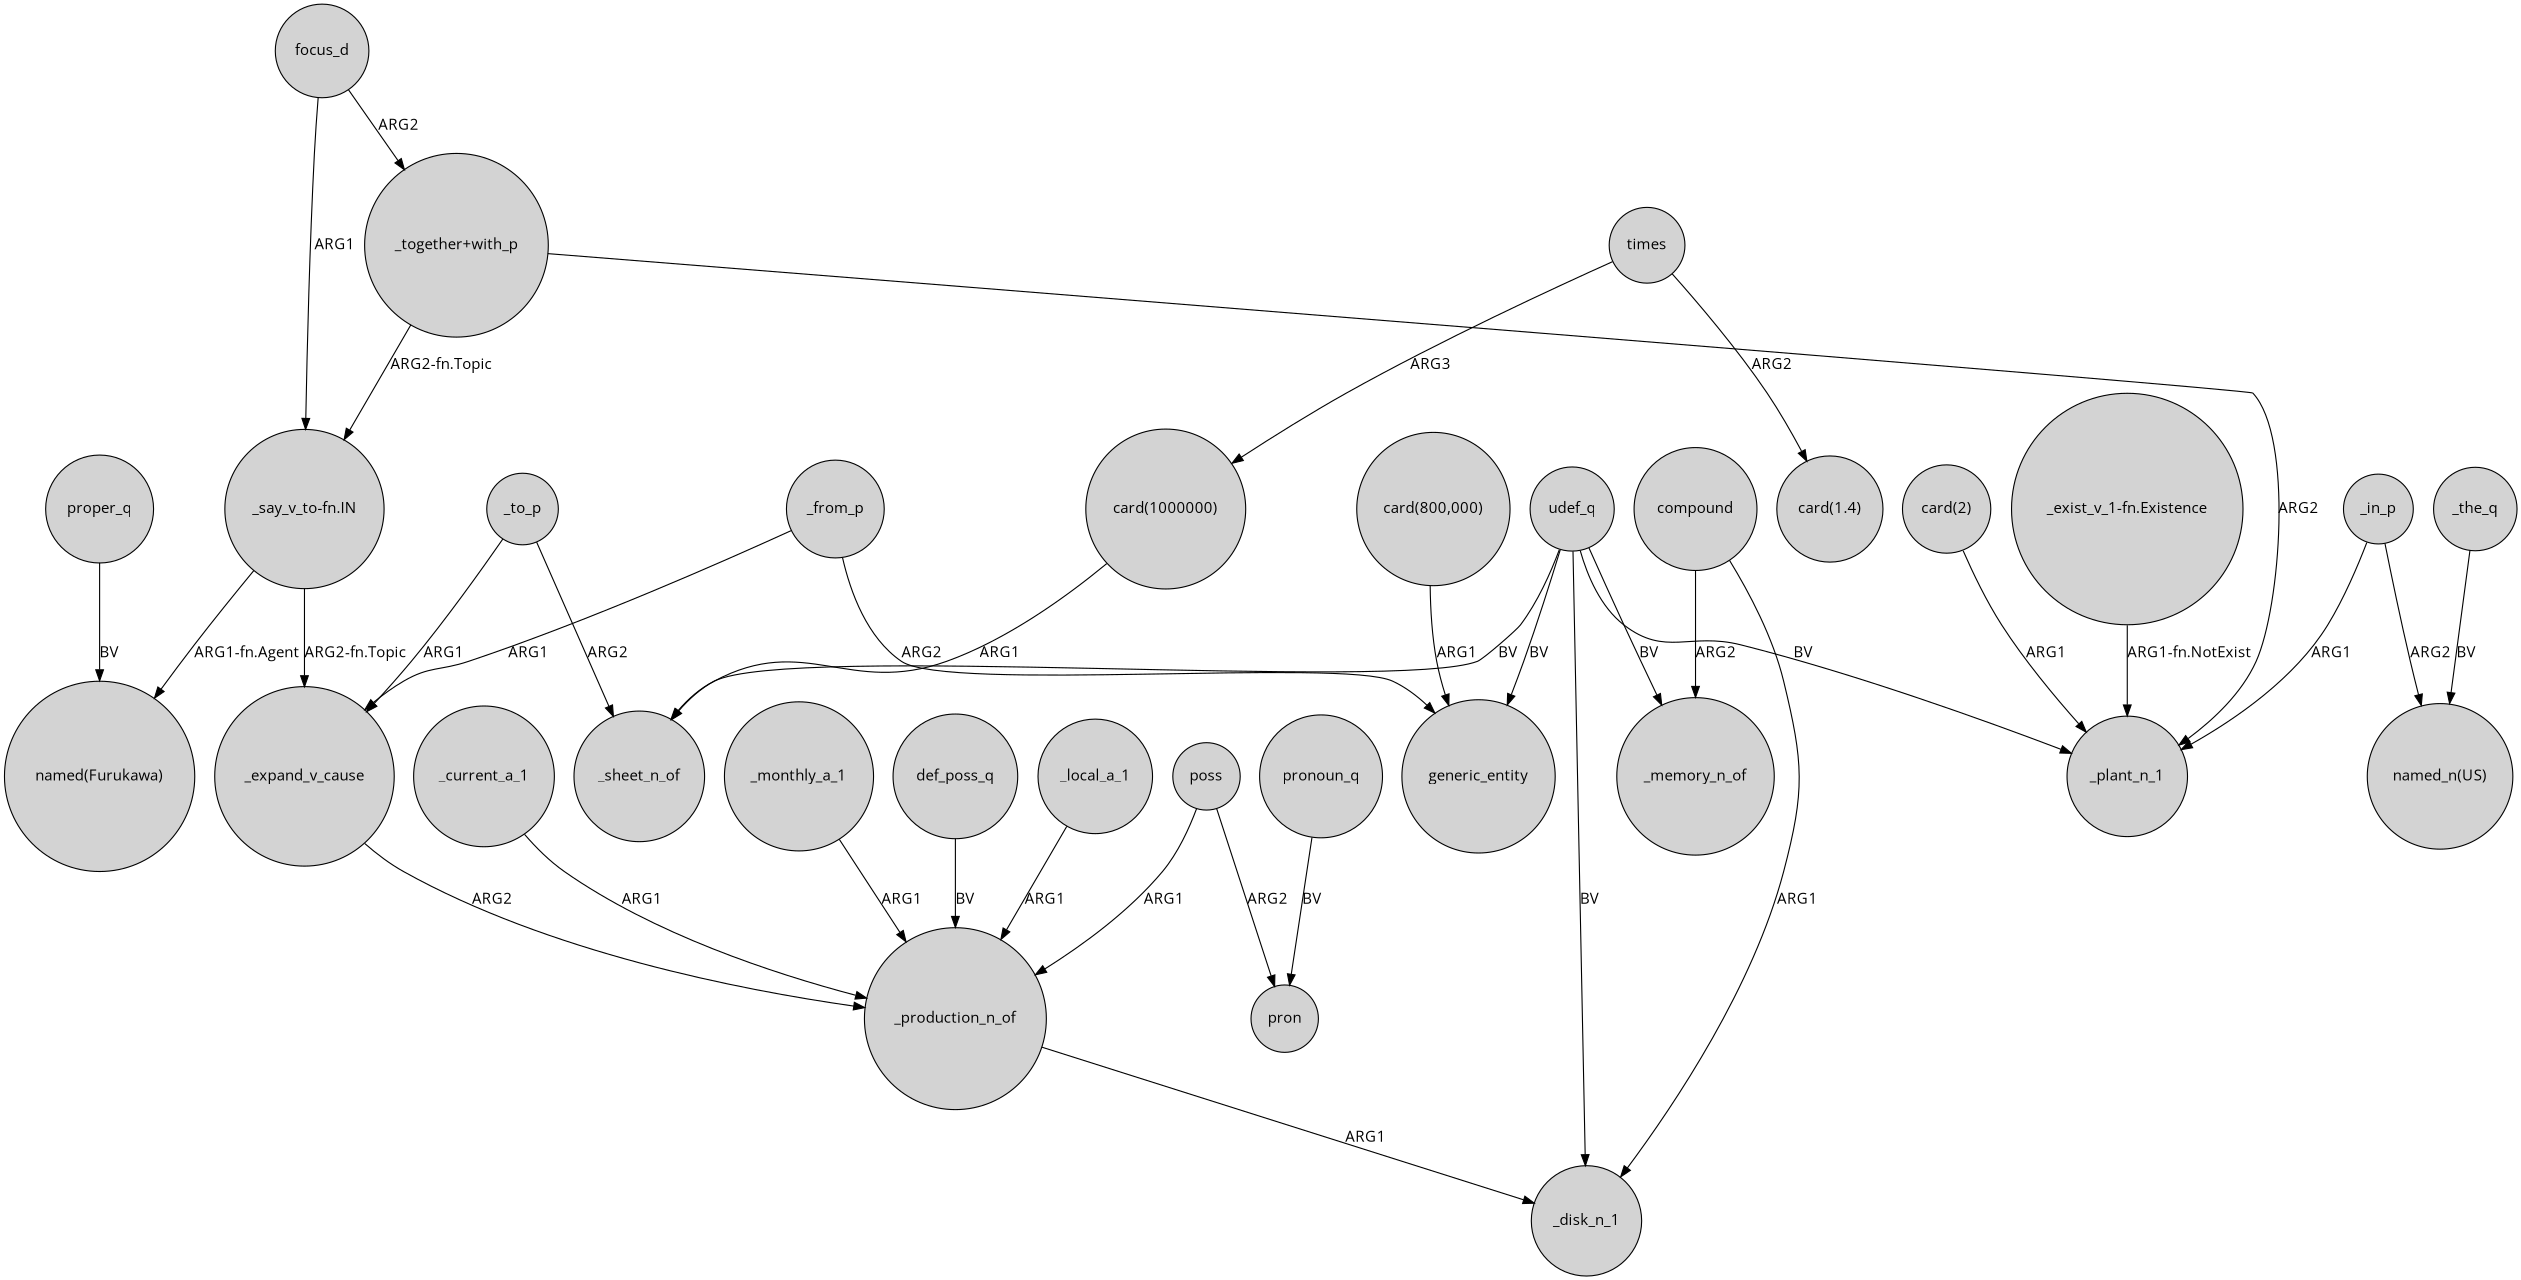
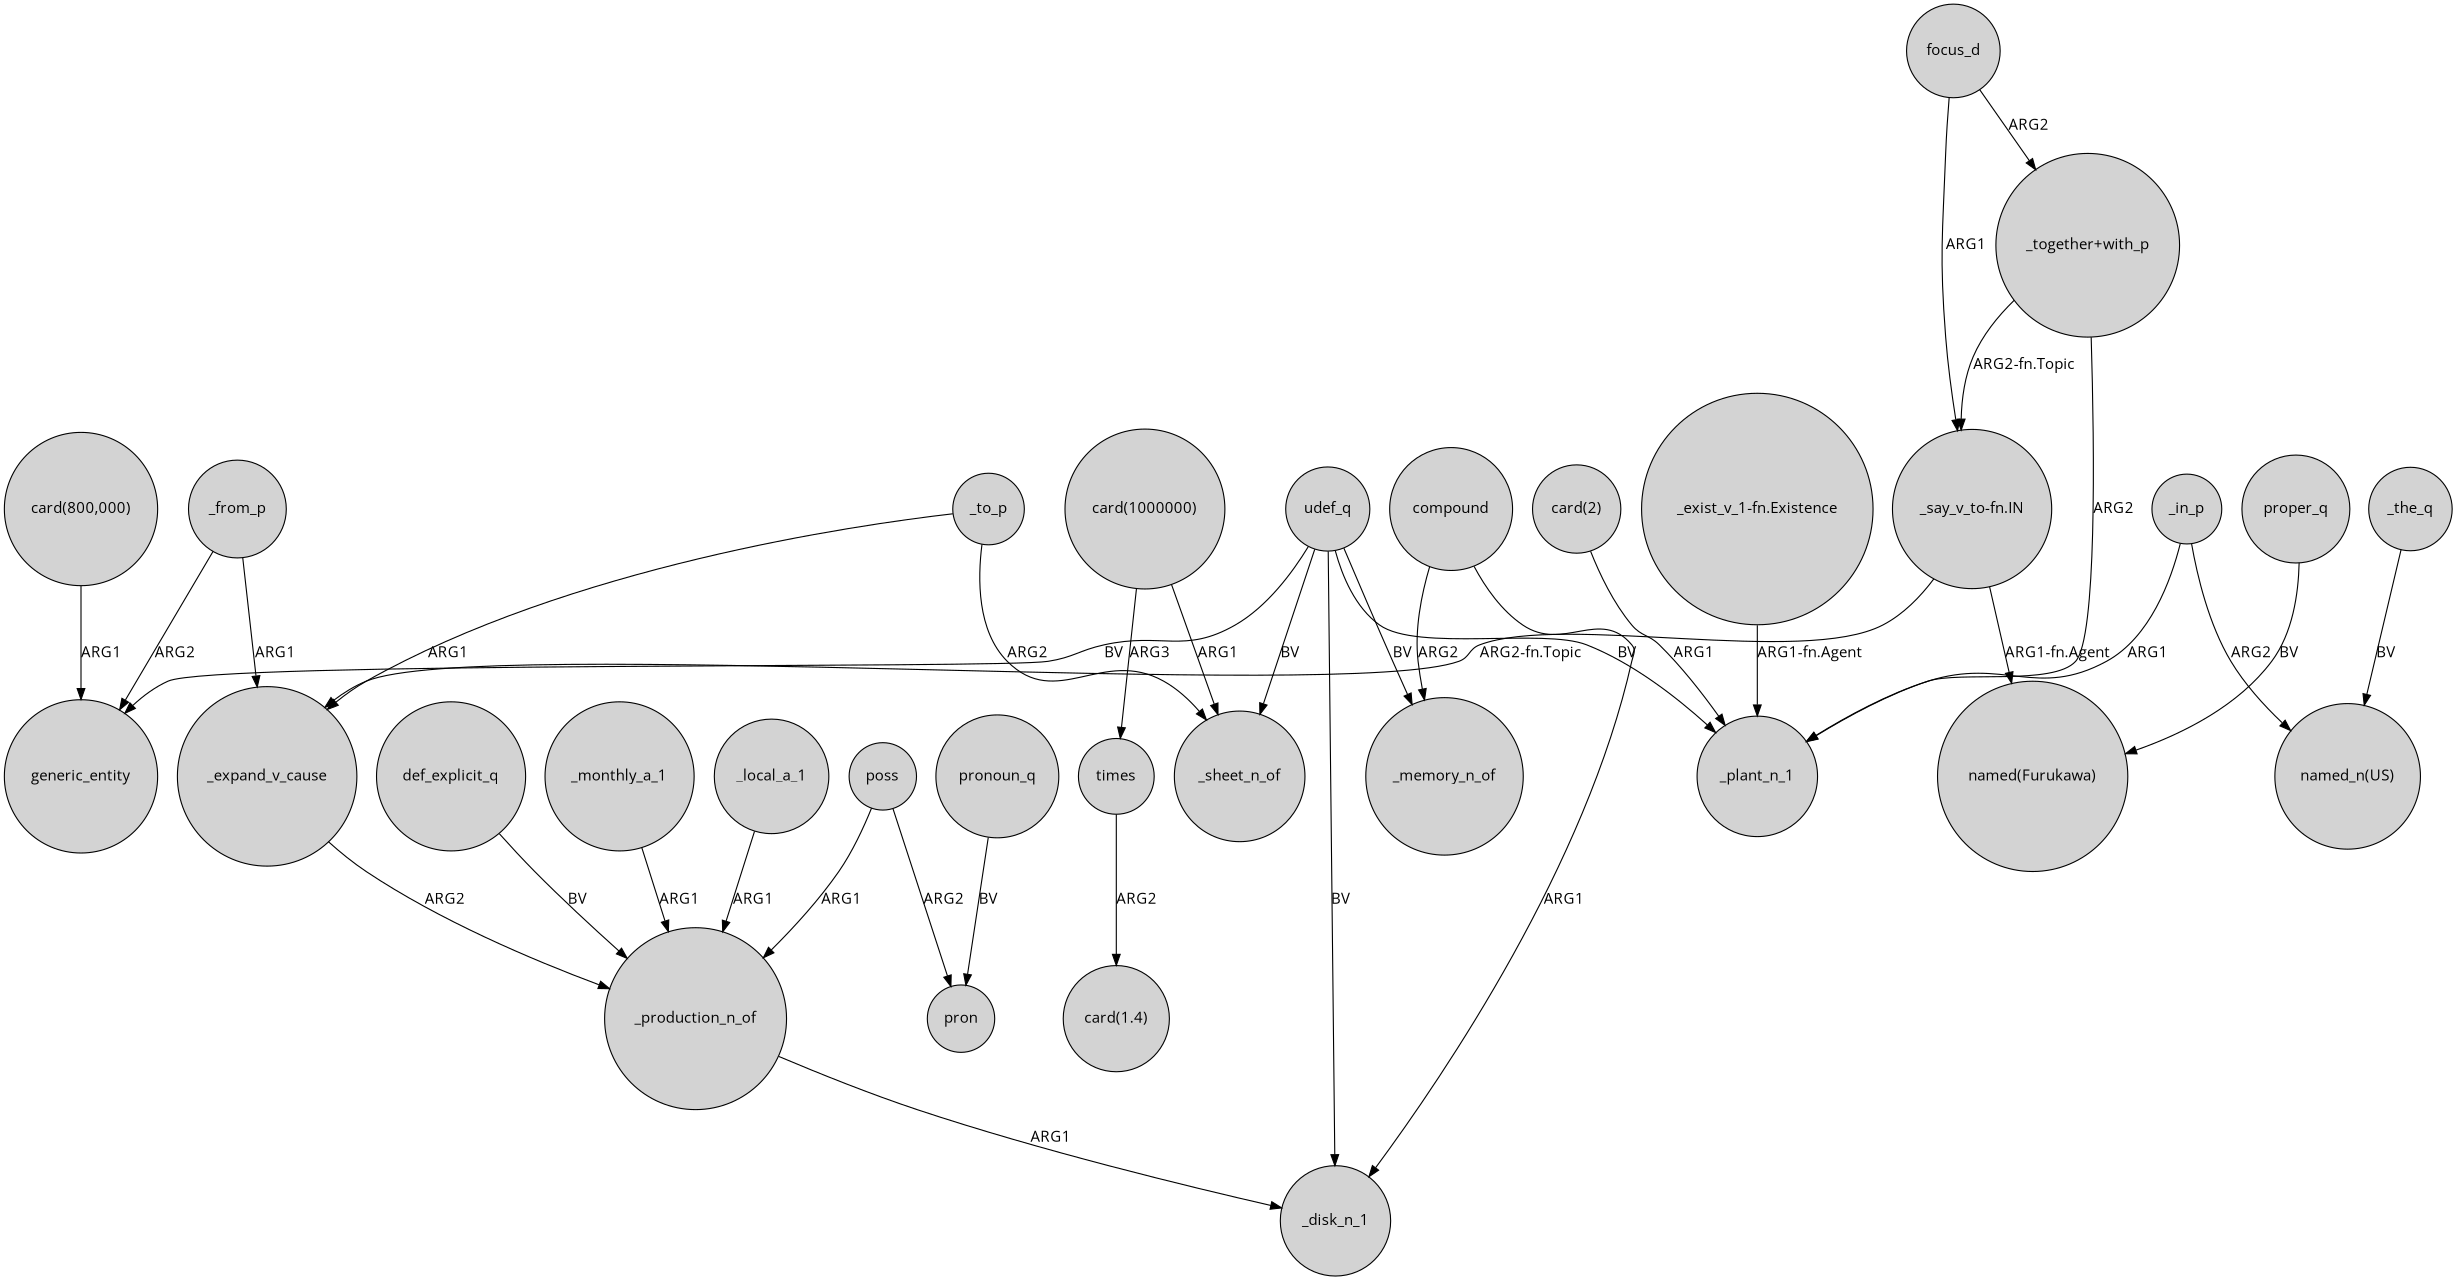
edge "times" -> "card(1000000)": reversed
edge "_exist_v_1-fn.Existence" -> "_plant_n_1": label "ARG1-fn.NotExist" -> "ARG1-fn.Agent"
node "_current_a_1": removed
node "def_poss_q": label "def_poss_q" -> "def_explicit_q"
